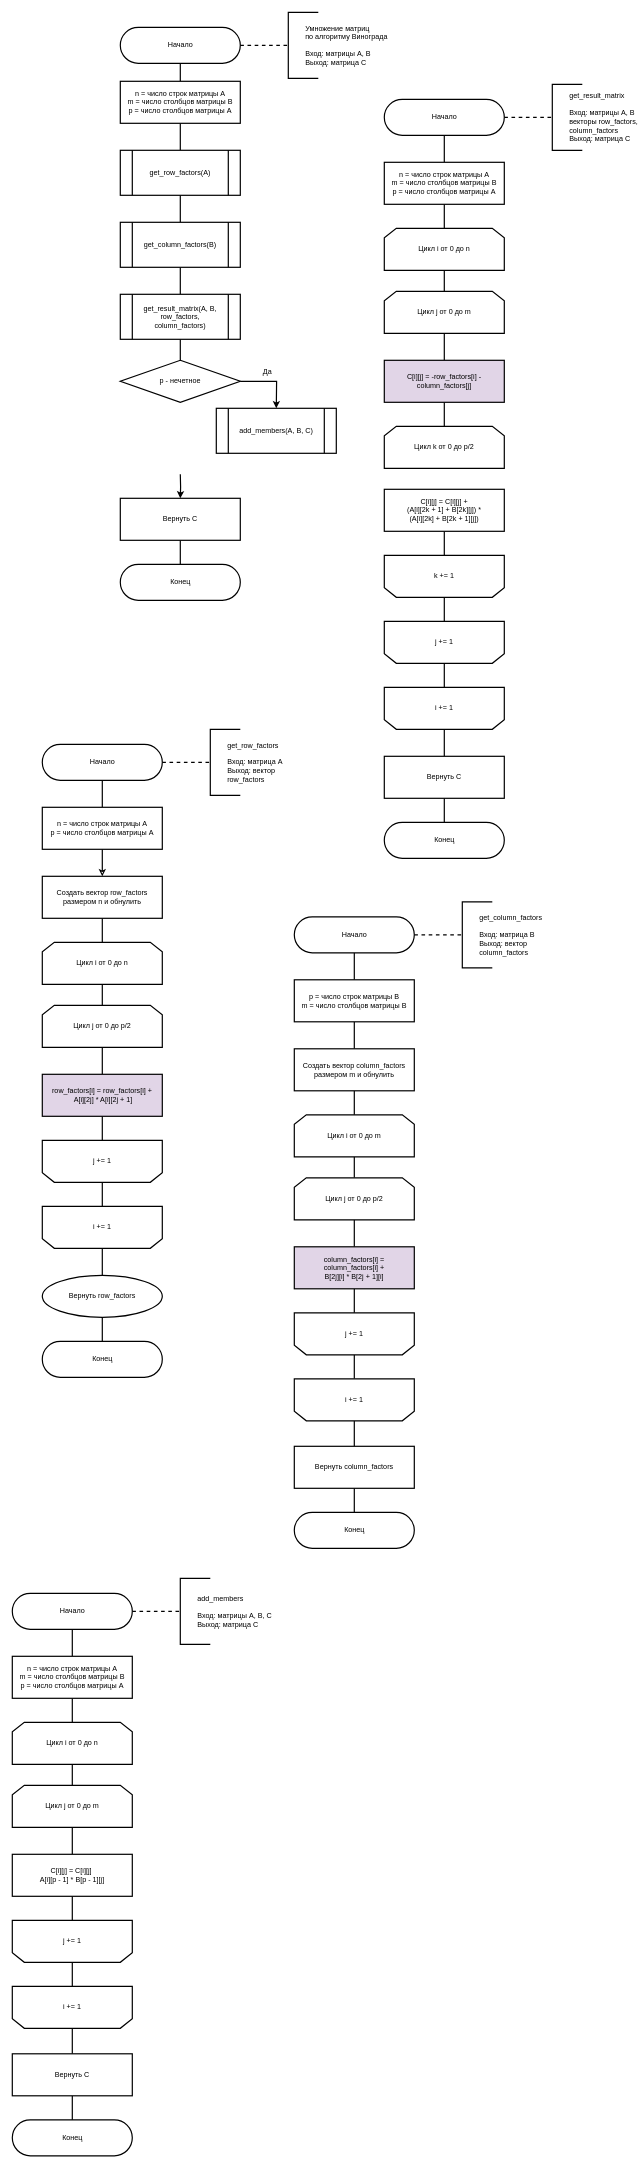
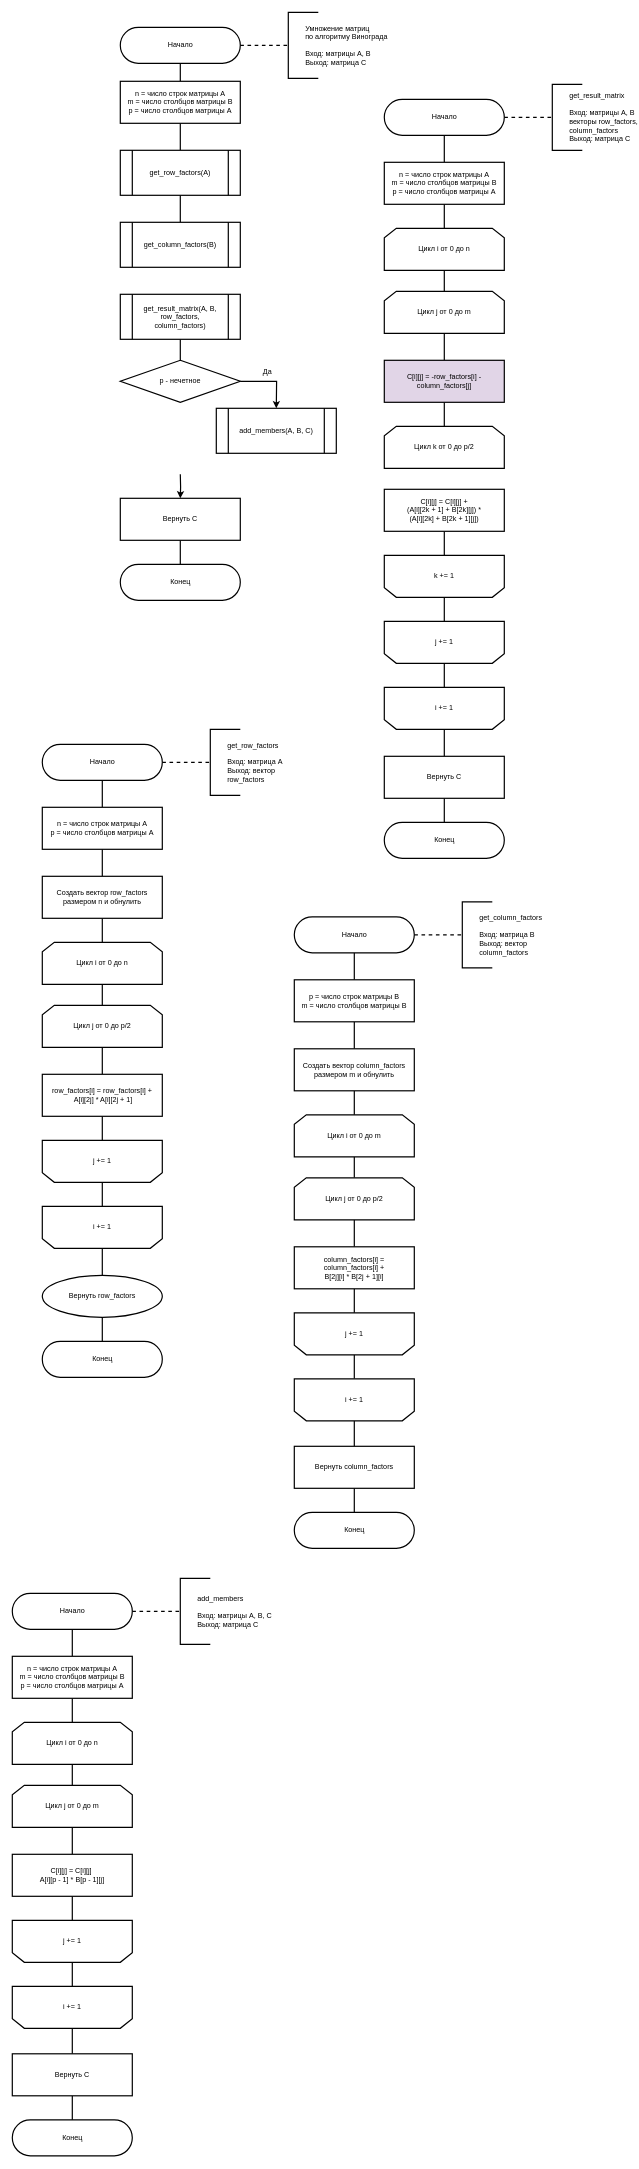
edge "get_column_factors(B)" -- "get_result_matrix(A, B, row_factors, column_factors)": removed
edge "n = число строк матрицы A p = число столбцов матрицы A" -> "Создать вектор row_factors размером n и обнулить": arrowhead classic -> none
node "row_factors[i] = row_factors[i] + A[i][2j] * A[i][2j + 1]": fillcolor #e1d5e7 -> #ffffff
node "column_factors[i] = column_factors[i] + B[2j][i] * B[2j + 1][i]": fillcolor #e1d5e7 -> #ffffff
